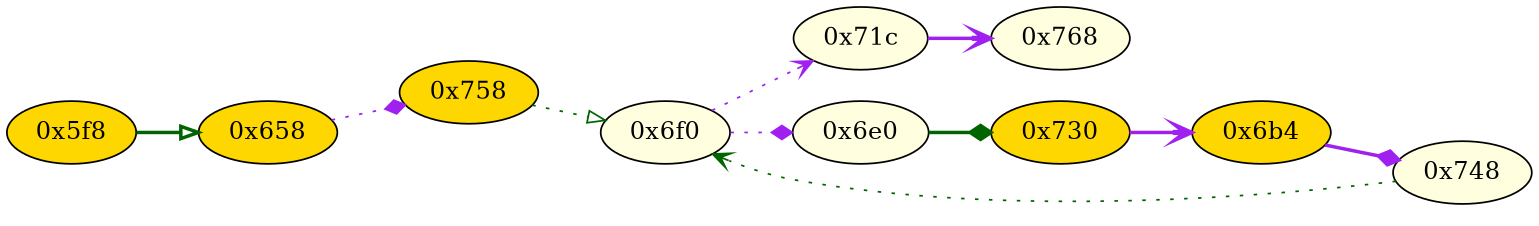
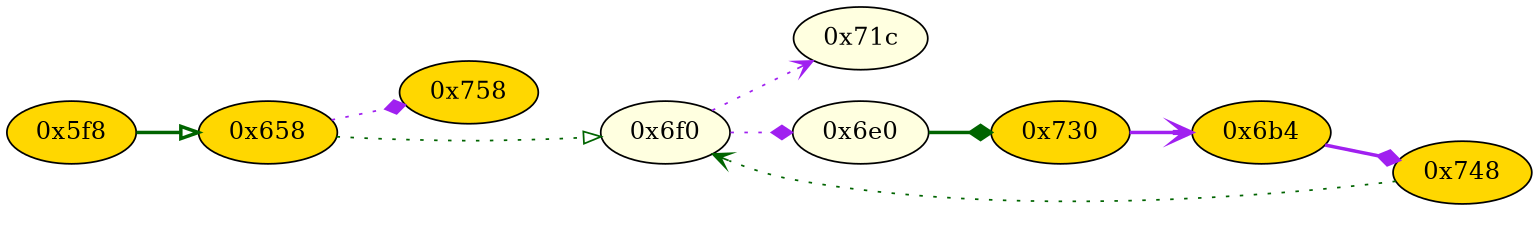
node "0x768": removed
edge "0x758" -> "0x6f0": now "0x658" -> "0x6f0"
node "0x748": fillcolor lightyellow -> gold
